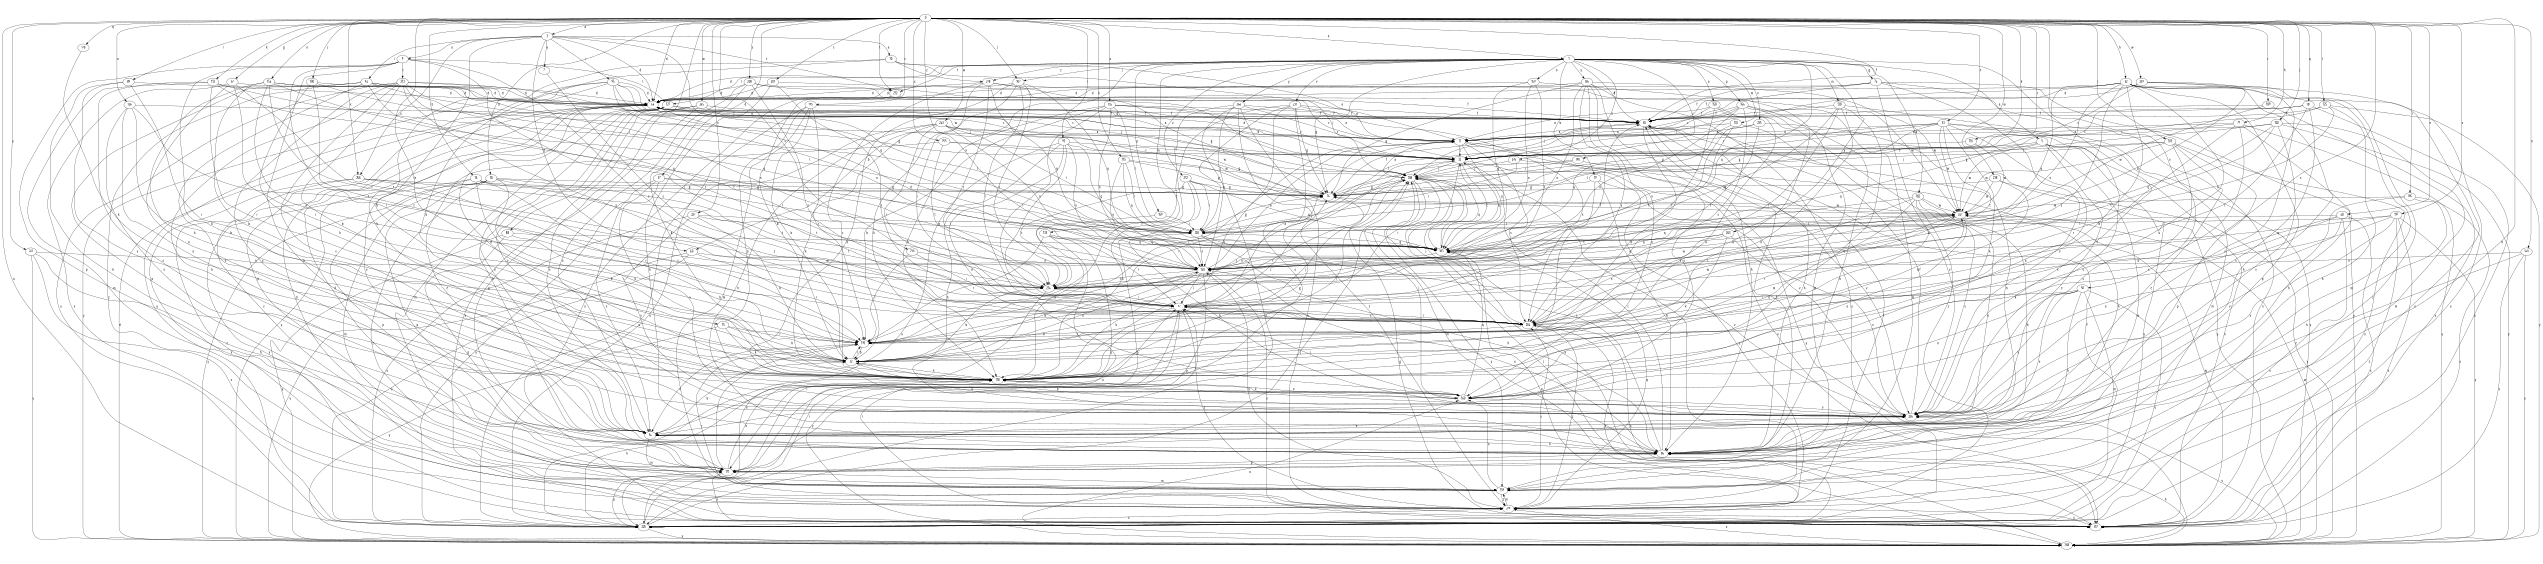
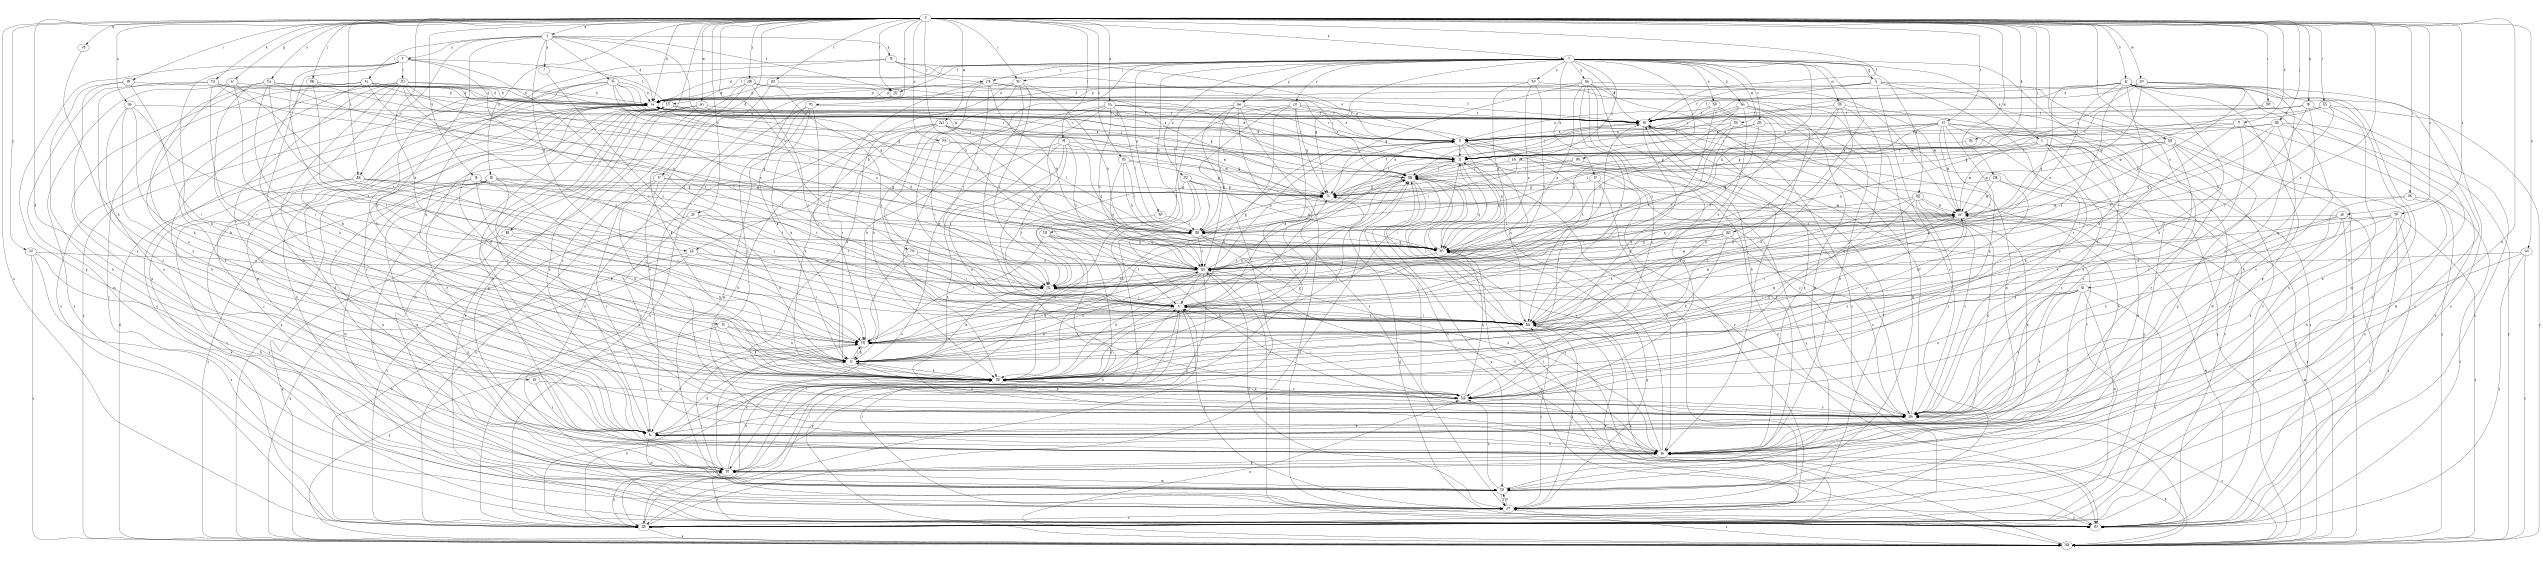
edge "116" -> "247": now "239" -> "247"
node "40": added
